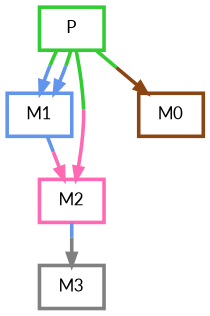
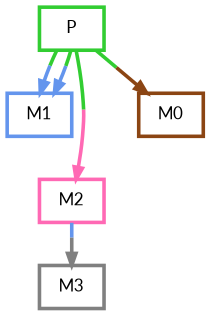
edge "M1" -> "M2": removed
